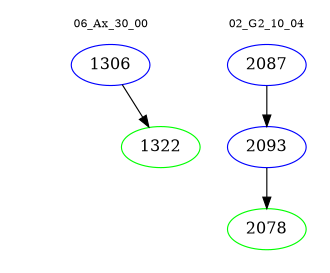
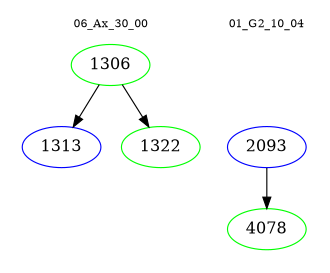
cluster "02_G2_10_04": label "02_G2_10_04" -> "01_G2_10_04"
node "1306": color blue -> green
node "2087": removed
node "1313": added
node "2078": label "2078" -> "4078"
